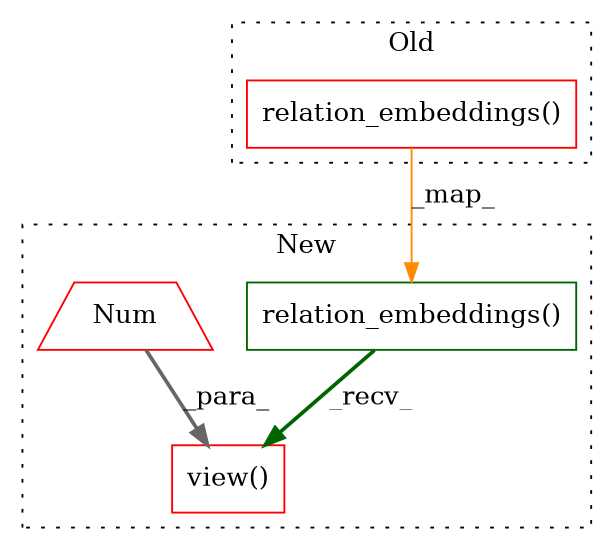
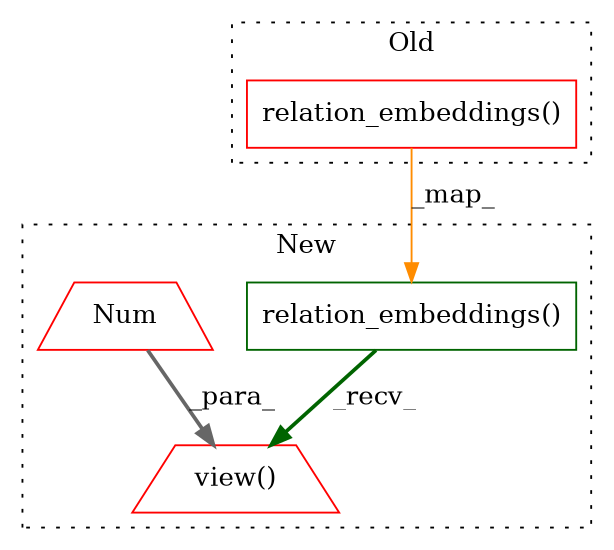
node "view()": shape box -> trapezium
